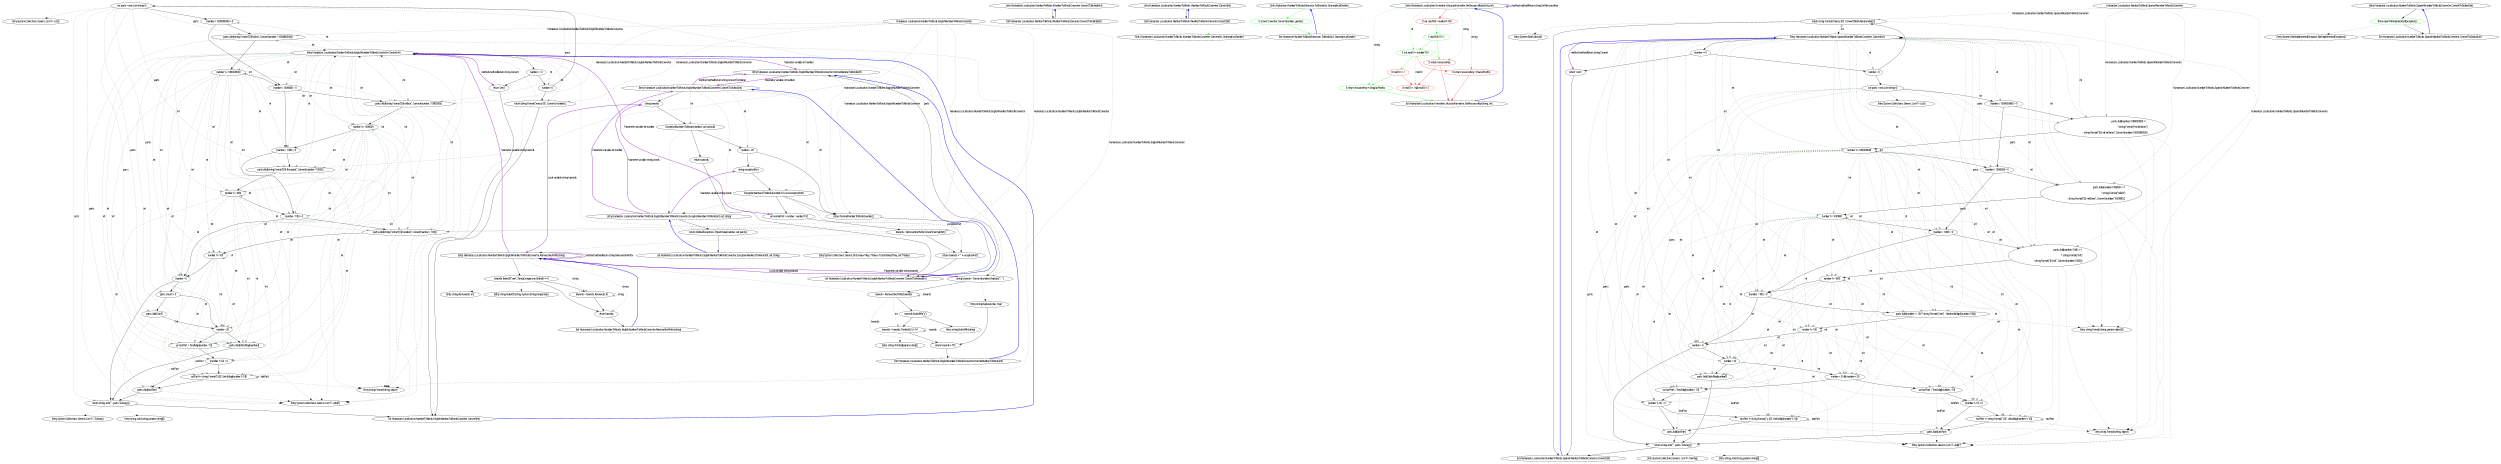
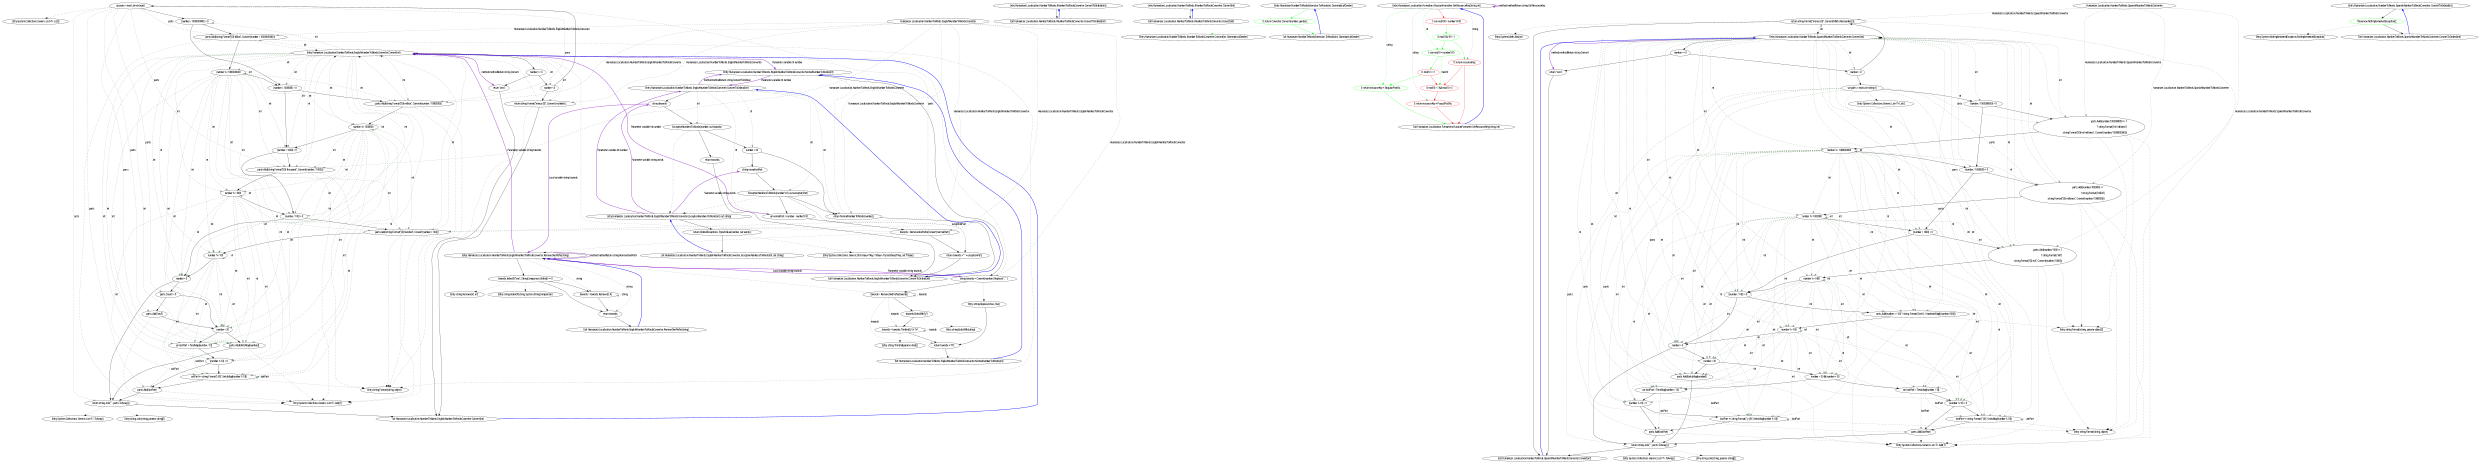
edge "0: var mod10 = number%10" -> "0: return resourceKey + PaucalPostfix;": now "0: mod10 > 1 && mod10 < 5" -> "0: return resourceKey + PaucalPostfix;"
edge "towords = RemoveOnePrefix(towords)" -> "towords = towords.TrimEnd('y') + ''ie''": label "int" -> "towords"
edge "towords.EndsWith(''y'')" -> "Entry string.EndsWith(string)": style solid -> dotted
